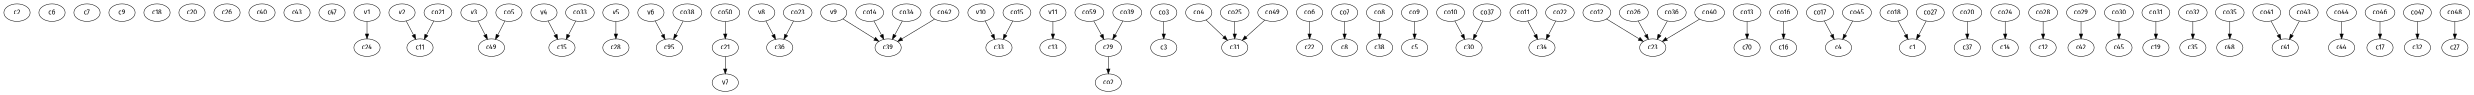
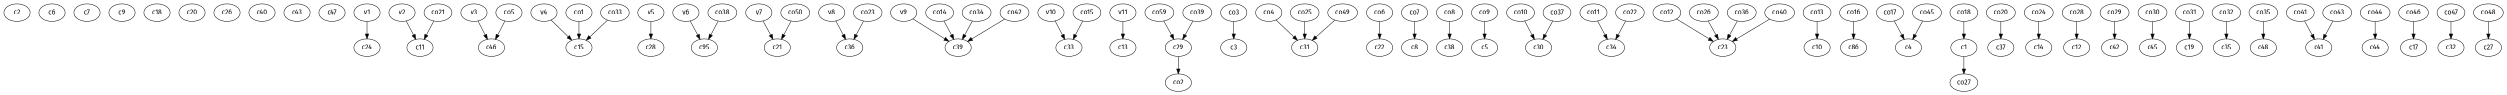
node "co1": added
edge "co27" -> "c1": reversed
node "c49": label "c49" -> "c46"
node "c70": label "c70" -> "c10"
node "c16": label "c16" -> "c86"
edge "c21" -> "v7": reversed
